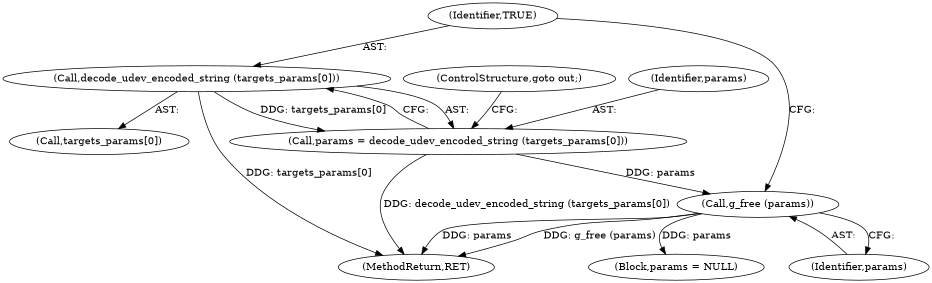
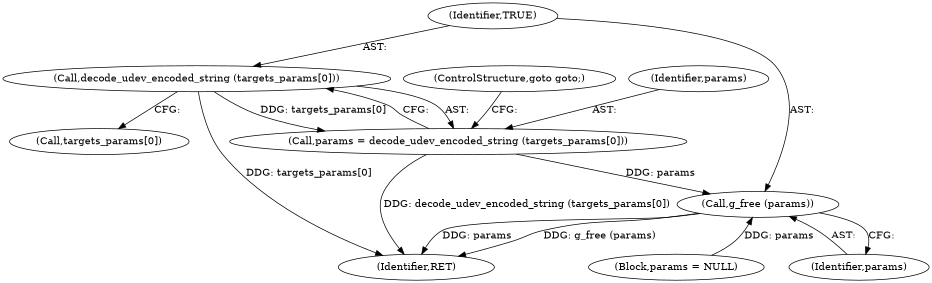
node "(ControlStructure,goto out;)": label "(ControlStructure,goto out;)" -> "(ControlStructure,goto goto;)"
edge "(Call,decode_udev_encoded_string (targets_params[0]))" -> "(Call,targets_params[0])": label "AST: " -> "CFG: "
edge "(Identifier,TRUE)" -> "(Call,g_free (params))": label "CFG: " -> "AST: "
edge "(Call,g_free (params))" -> "(Block,params = NULL)": reversed
node "(MethodReturn,RET)": label "(MethodReturn,RET)" -> "(Identifier,RET)"
